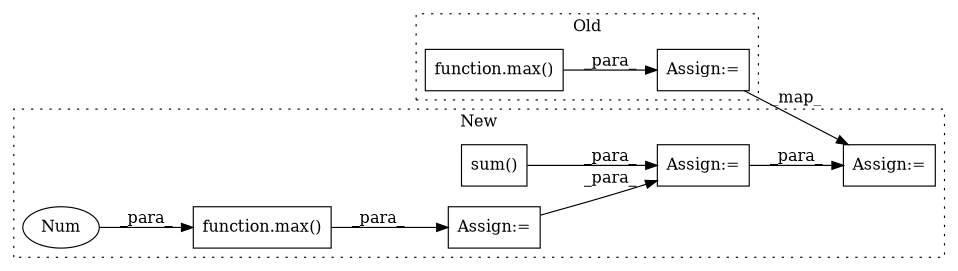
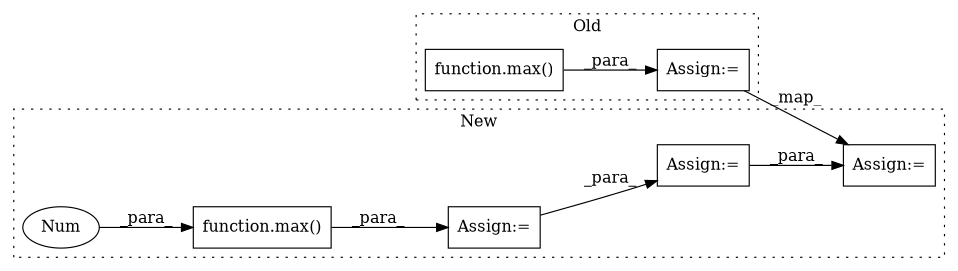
node "sum()": removed
